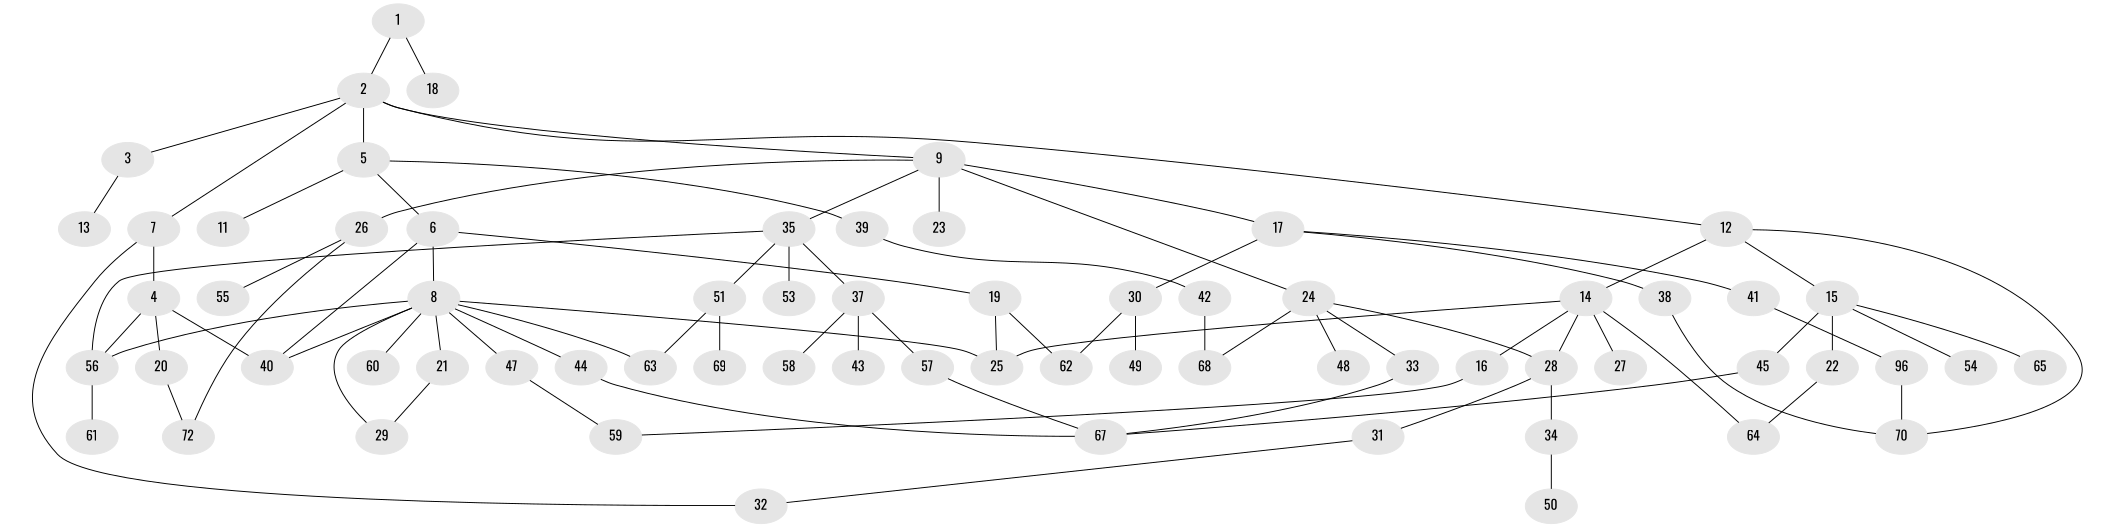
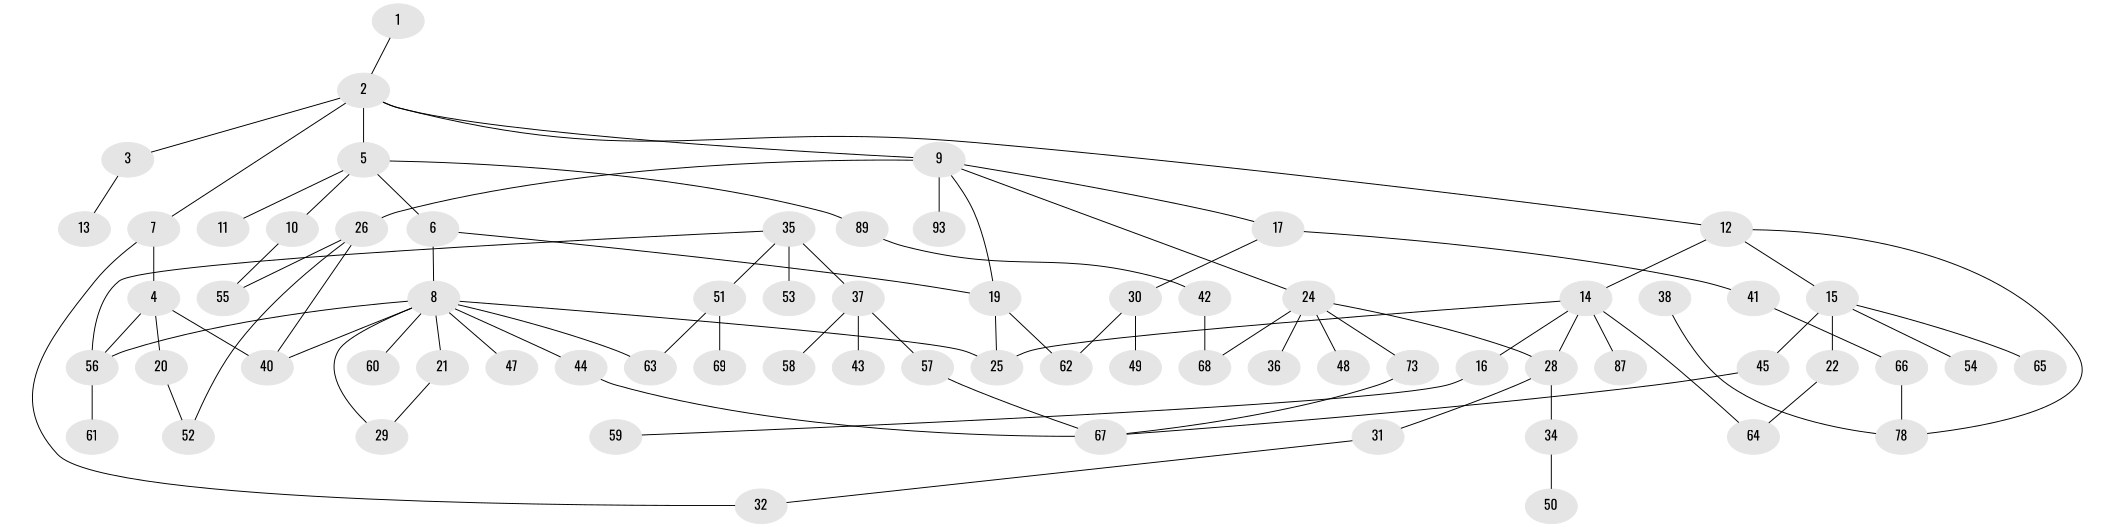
node "18": removed
edge "9" -- "35": now "9" -- "19"
node "10": added
node "39": label "39" -> "89"
node "23": label "23" -> "93"
edge "17" -- "38": removed
edge "6" -- "40": now "26" -- "40"
node "36": added
node "33": label "33" -> "73"
node "27": label "27" -> "87"
node "96": label "96" -> "66"
edge "47" -- "59": removed
node "72": label "72" -> "52"
node "70": label "70" -> "78"
